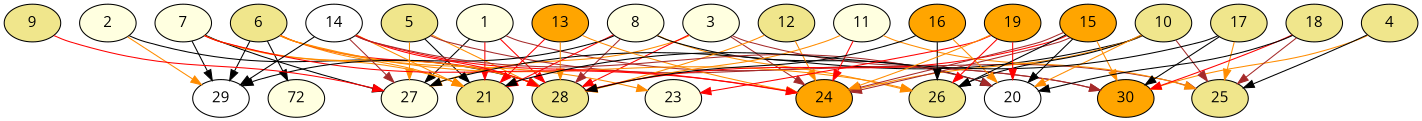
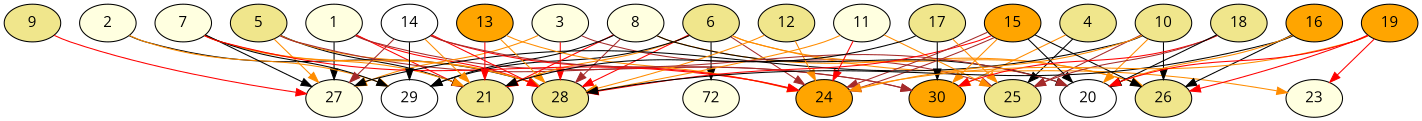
edge "3" -> "24": now "6" -> "24"
